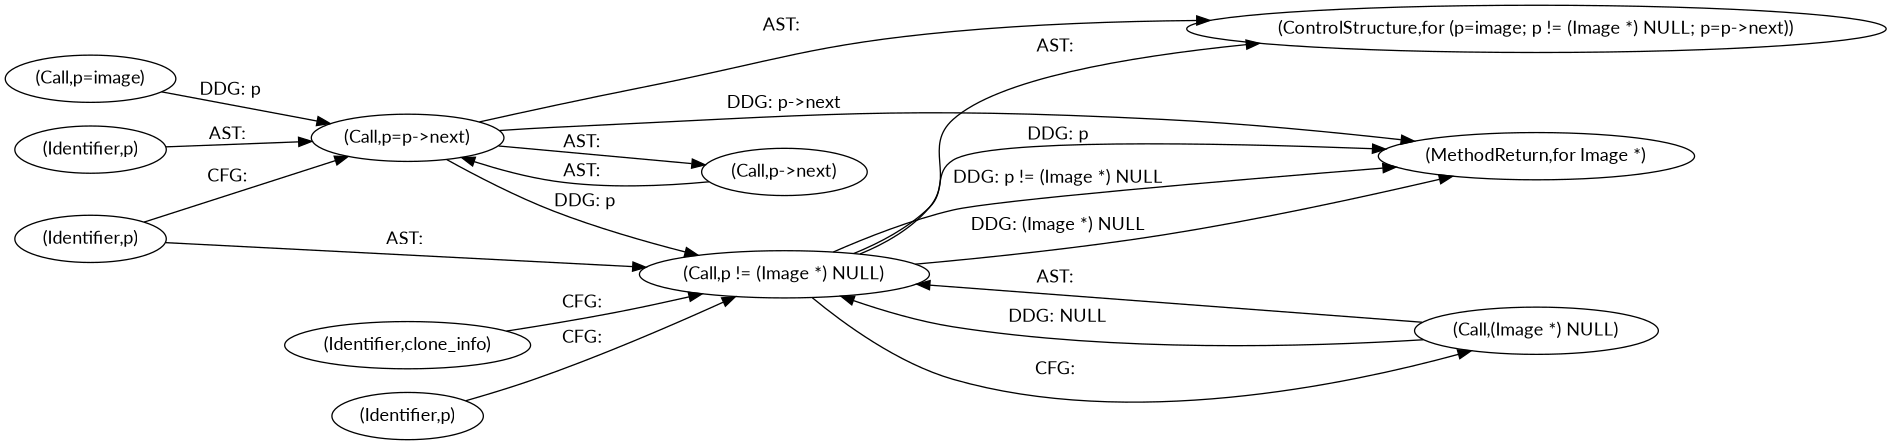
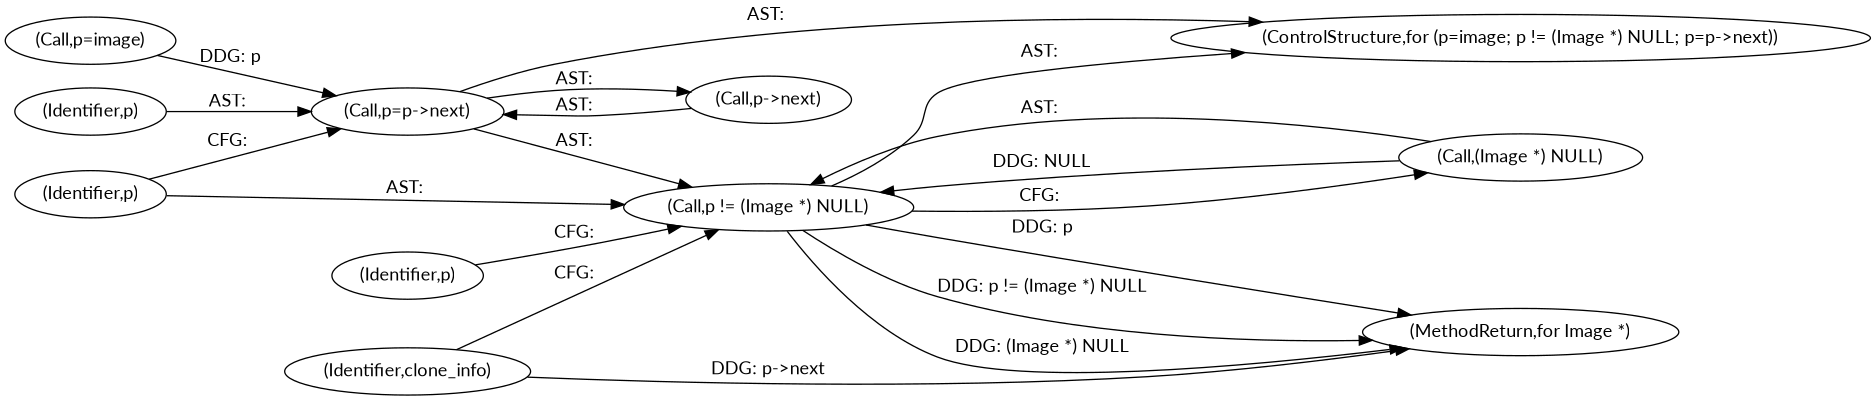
edge "(Call,p=p->next)" -> "(MethodReturn,for Image *)": now "(Identifier,clone_info)" -> "(MethodReturn,for Image *)"
edge "(Call,p=p->next)" -> "(Call,p != (Image *) NULL)": label "DDG: p" -> "AST: "
